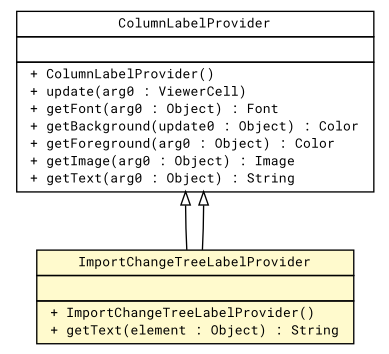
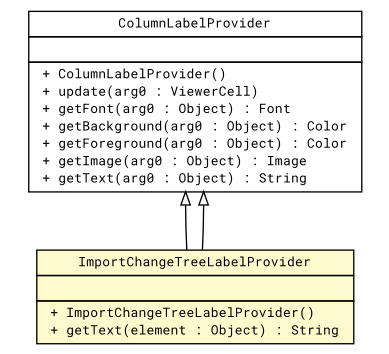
node "ColumnLabelProvider": text "+ getBackground(update0 : Object) : Color" -> "+ getBackground(arg0 : Object) : Color"
